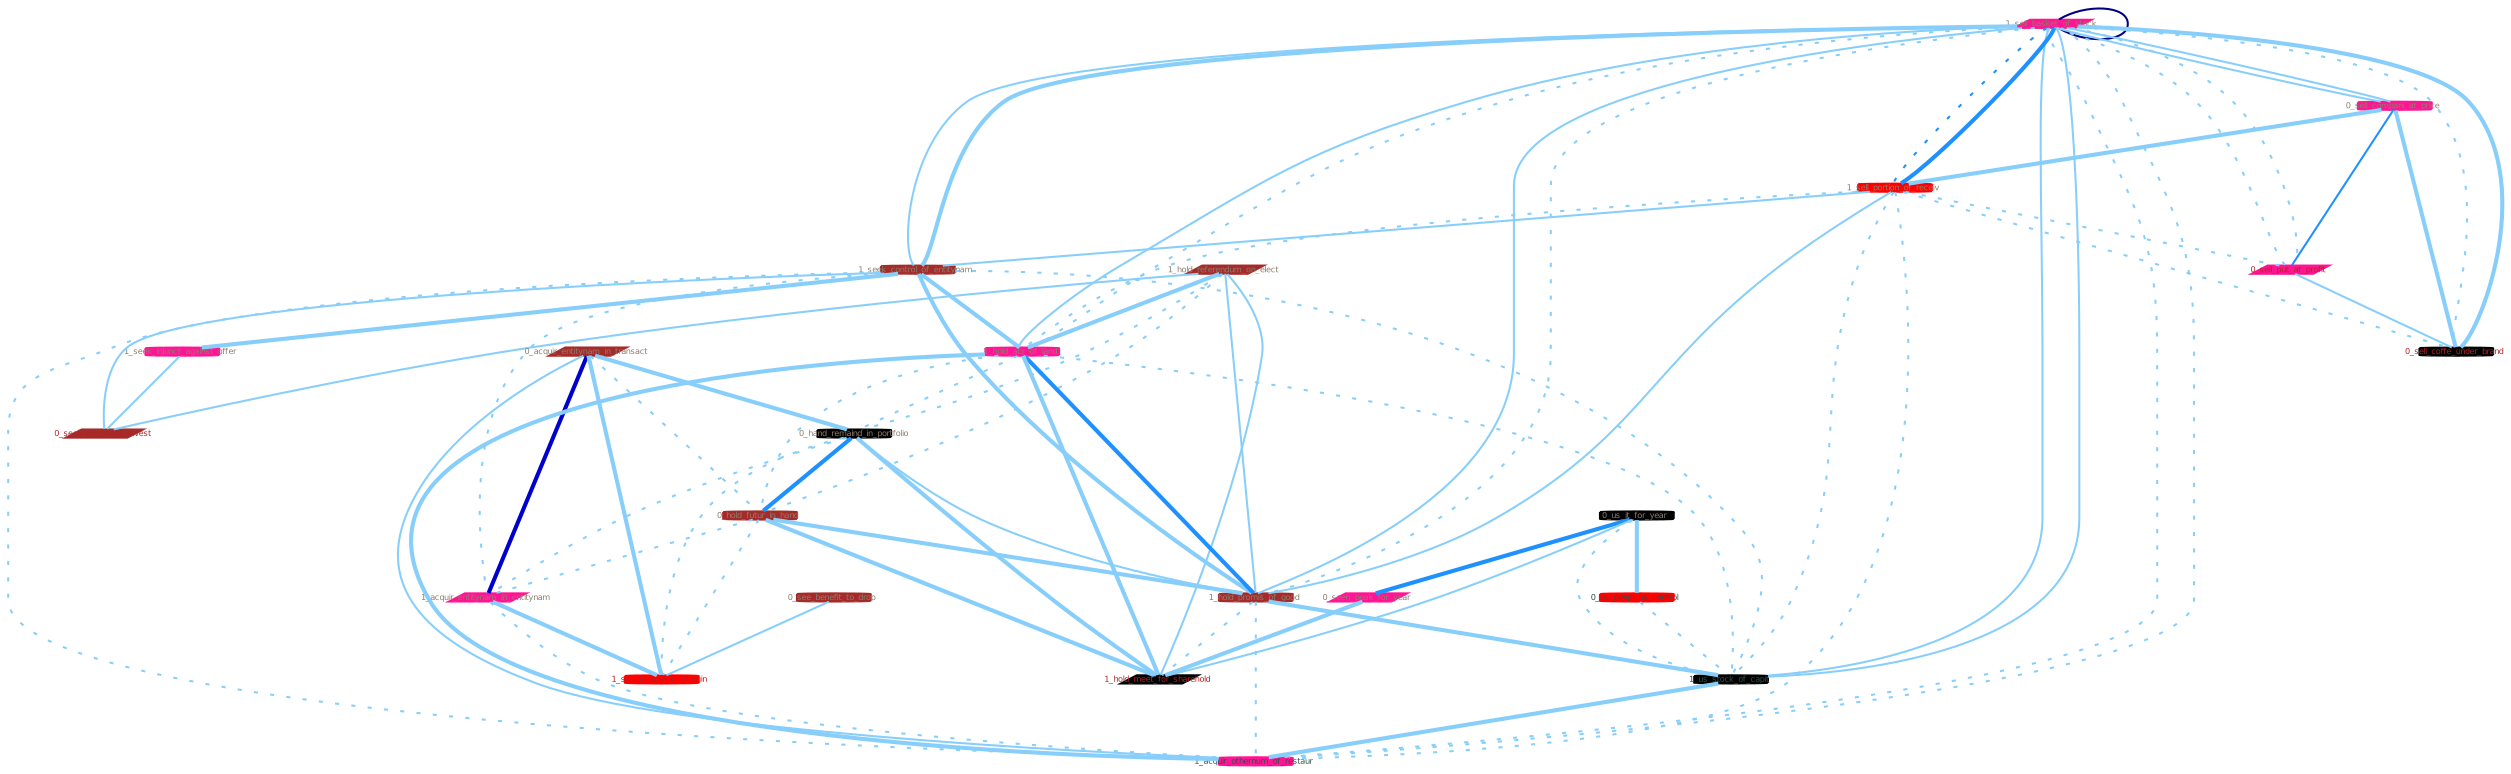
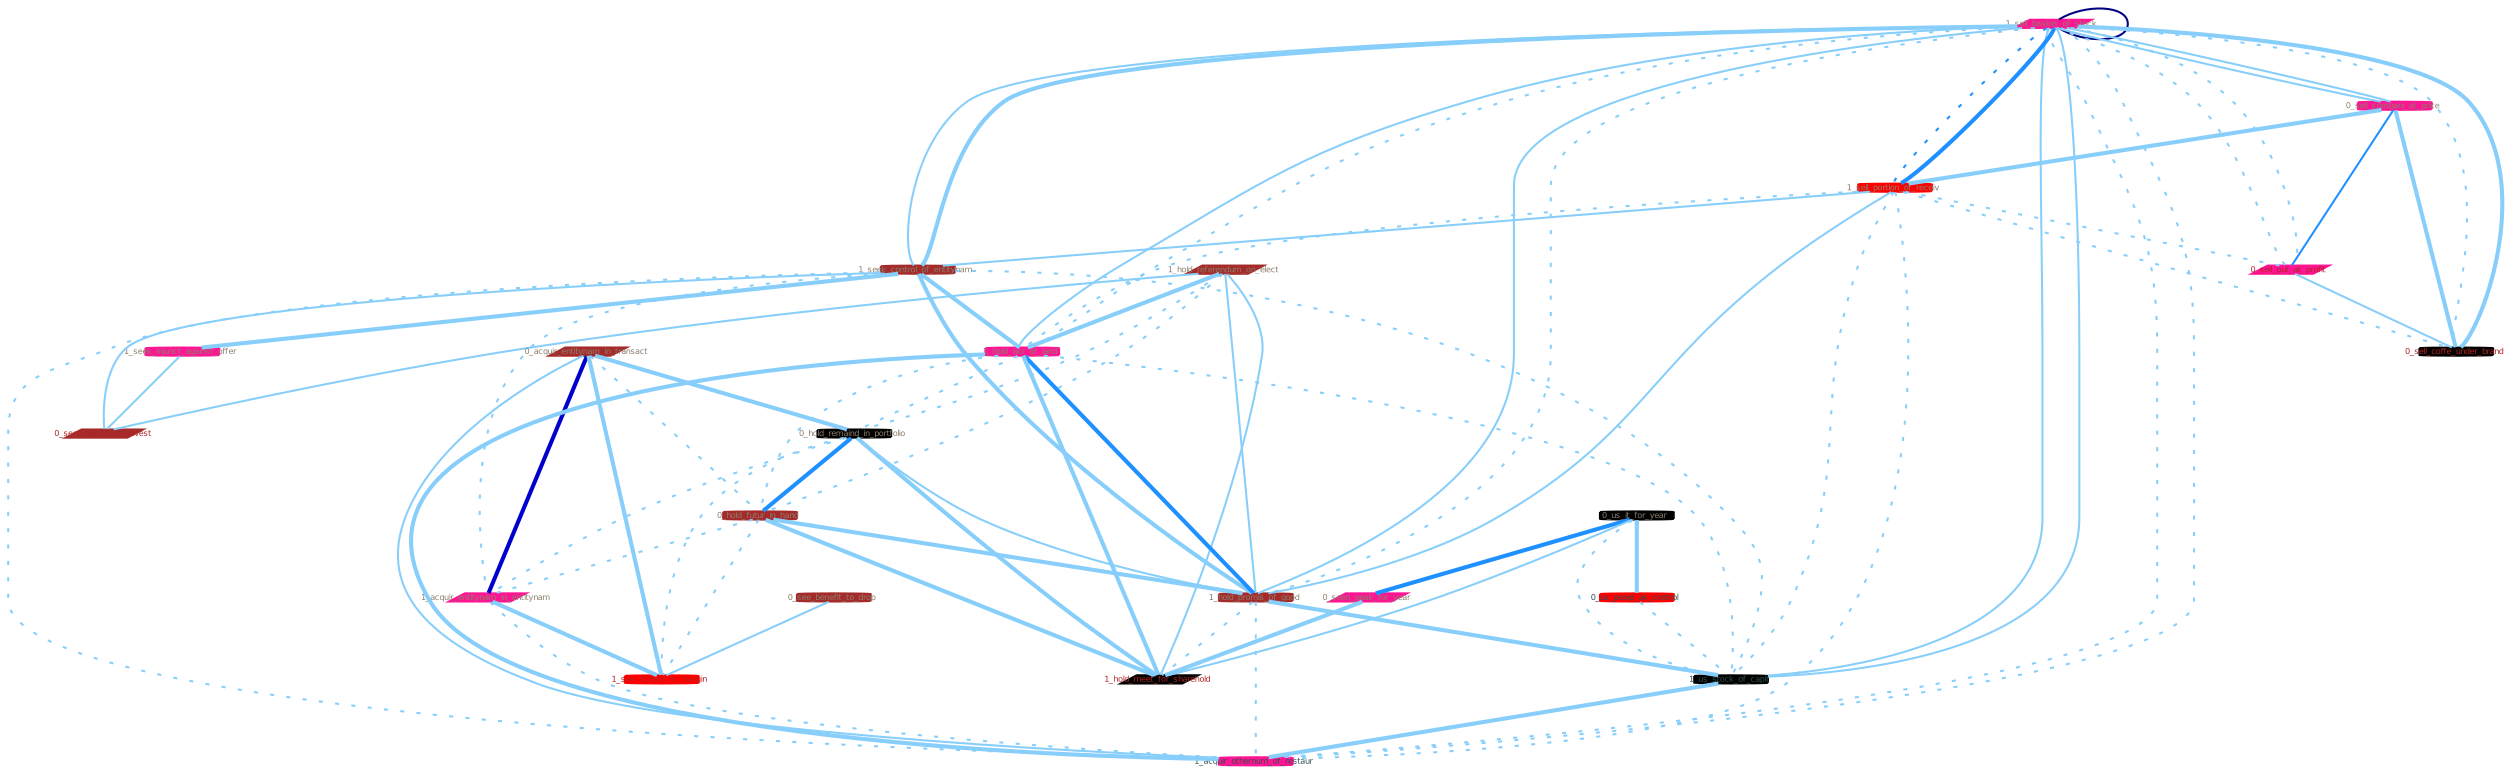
node "0_hand_remaind_in_portfolio": label "0_hand_remaind_in_portfolio" -> "0_hold_remaind_in_portfolio"
